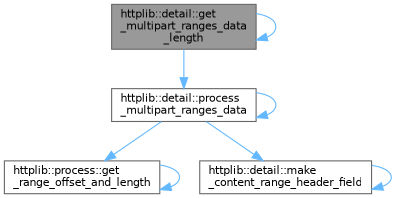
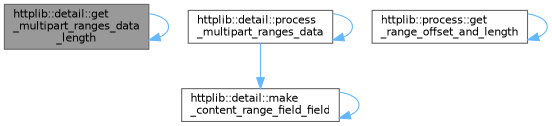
edge "httplib::detail::get _multipart_ranges_data _length" -> "httplib::detail::process _multipart_ranges_data": removed
edge "httplib::detail::process _multipart_ranges_data" -> "httplib::process::get _range_offset_and_length": removed
node "httplib::detail::make _content_range_header_field": label "httplib::detail::make _content_range_header_field" -> "httplib::detail::make _content_range_field_field"
